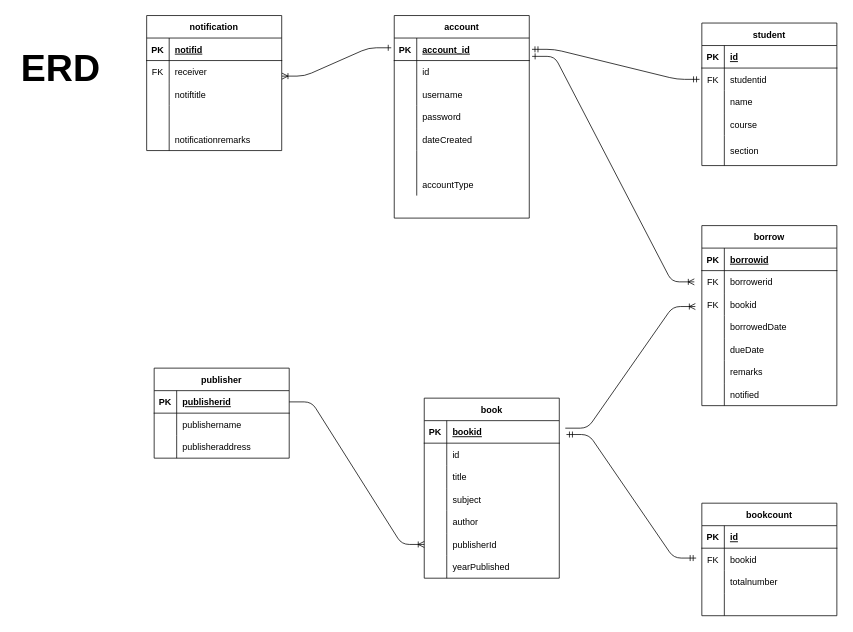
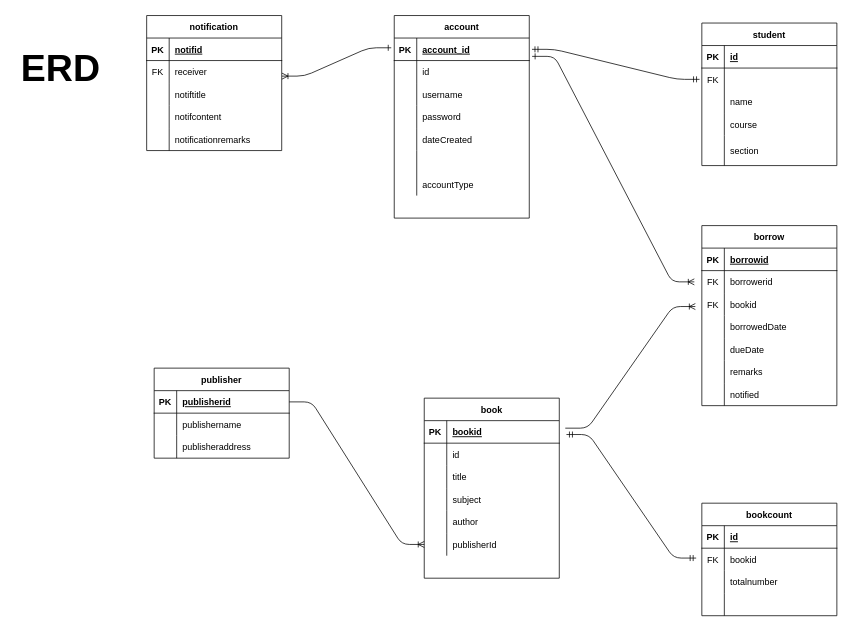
node "studentid": removed
node "notifcontent": added
node "yearPublished": removed
